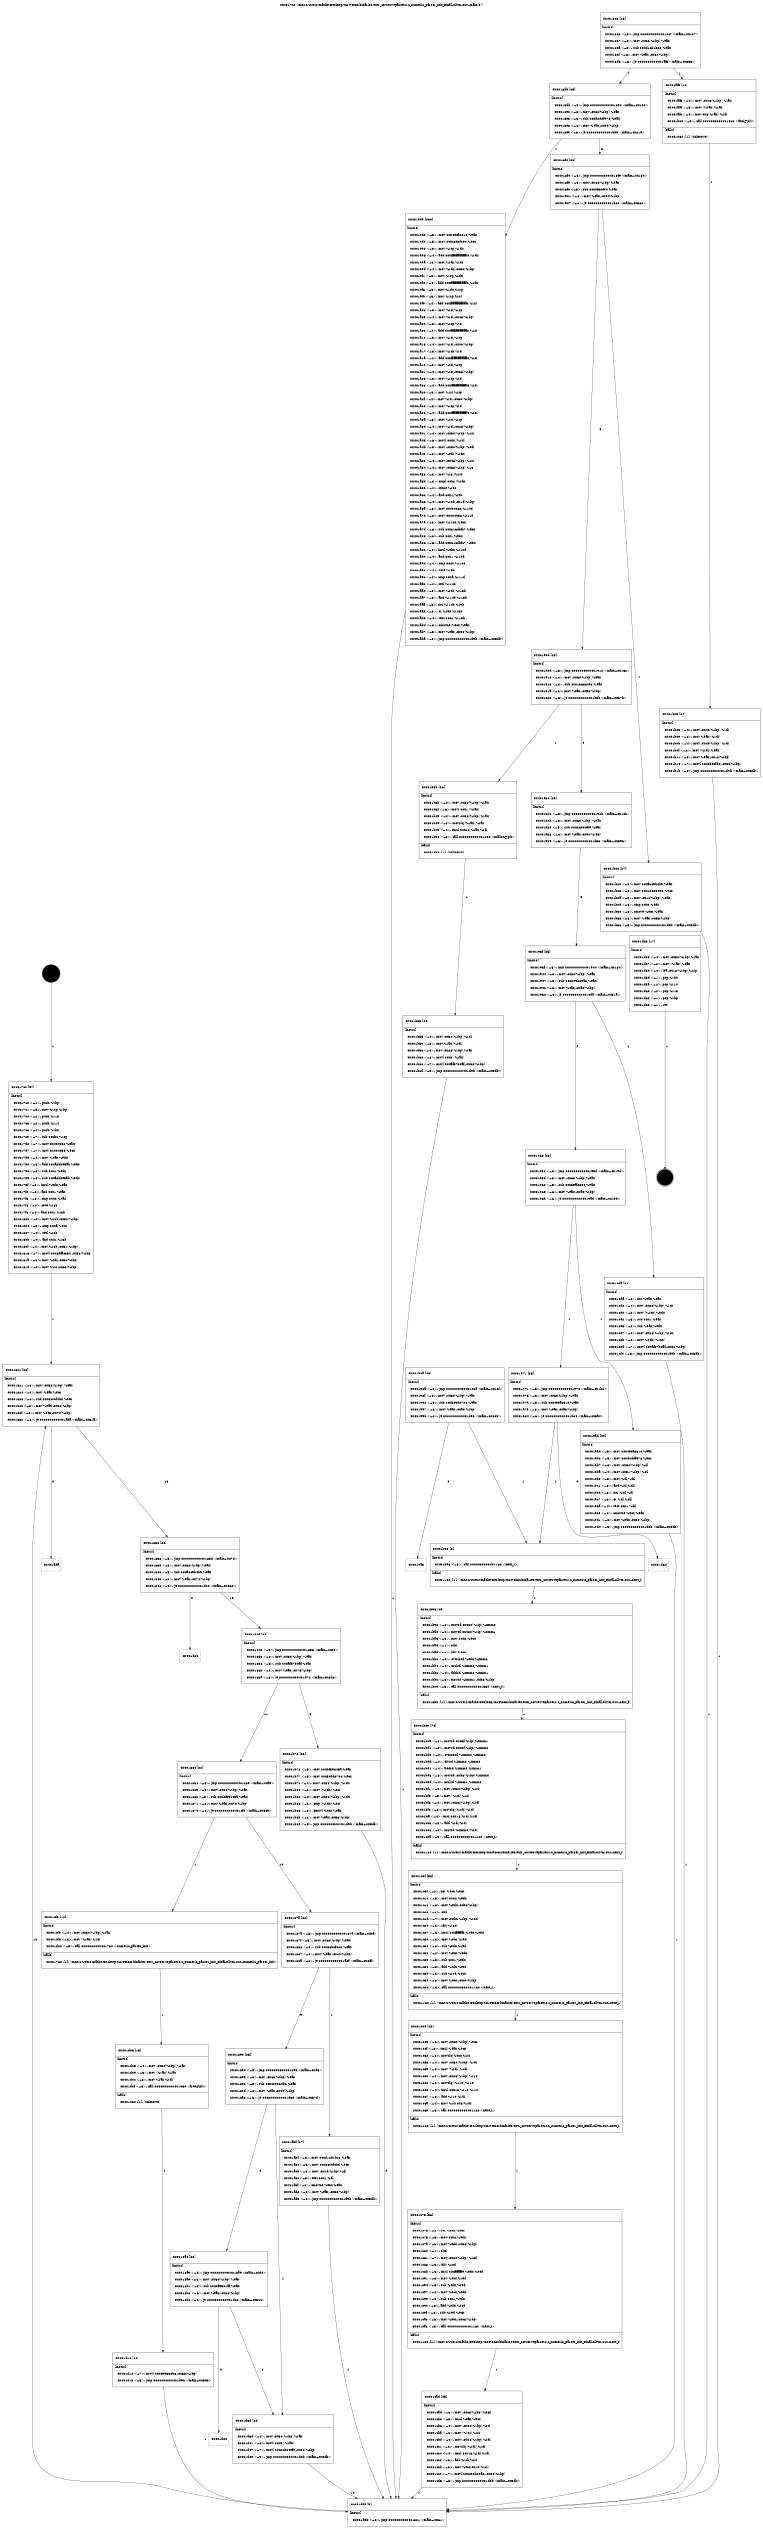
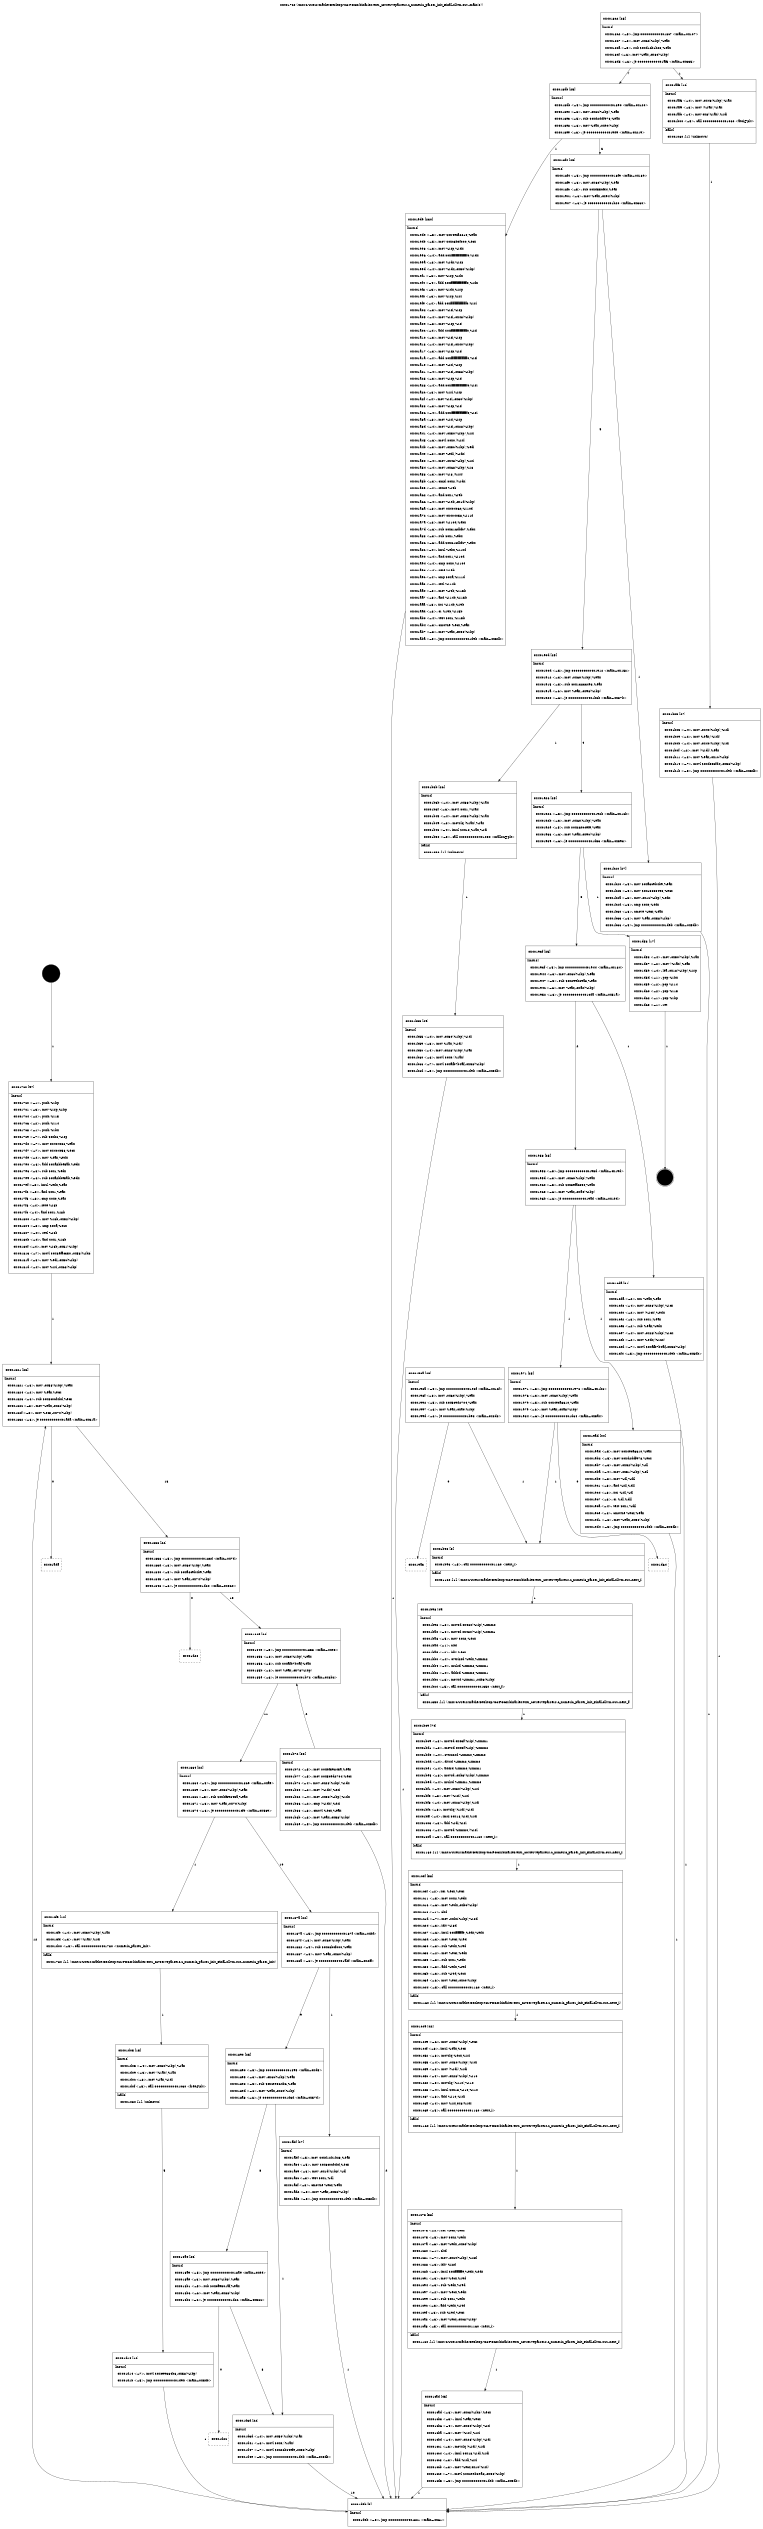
edge "0x401926 [25]" -> "0x401d53 [17]": added, label "1"
edge "0x40184e [22]" -> "0x401b72 [33]": reversed
edge "0x401d05 [15]" -> "0x401d14 [12]": label " 1" -> " 5"
